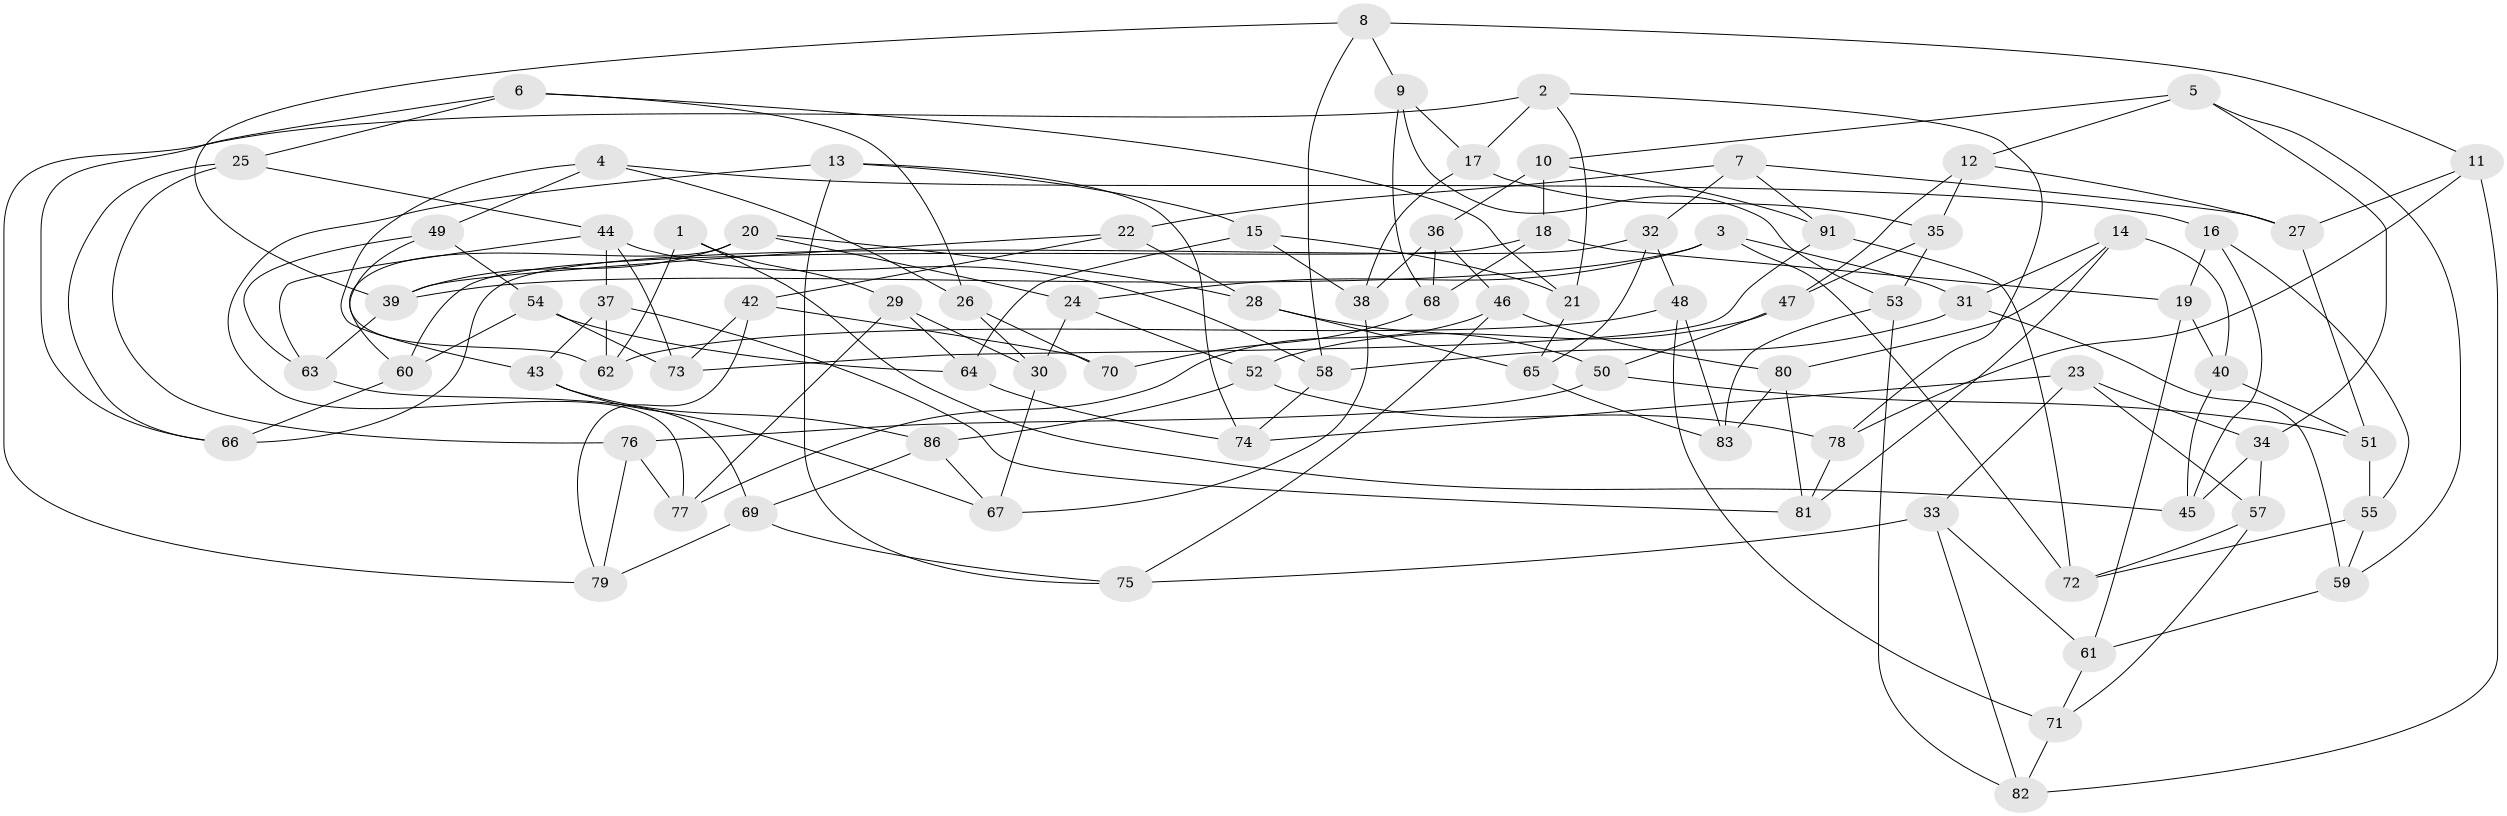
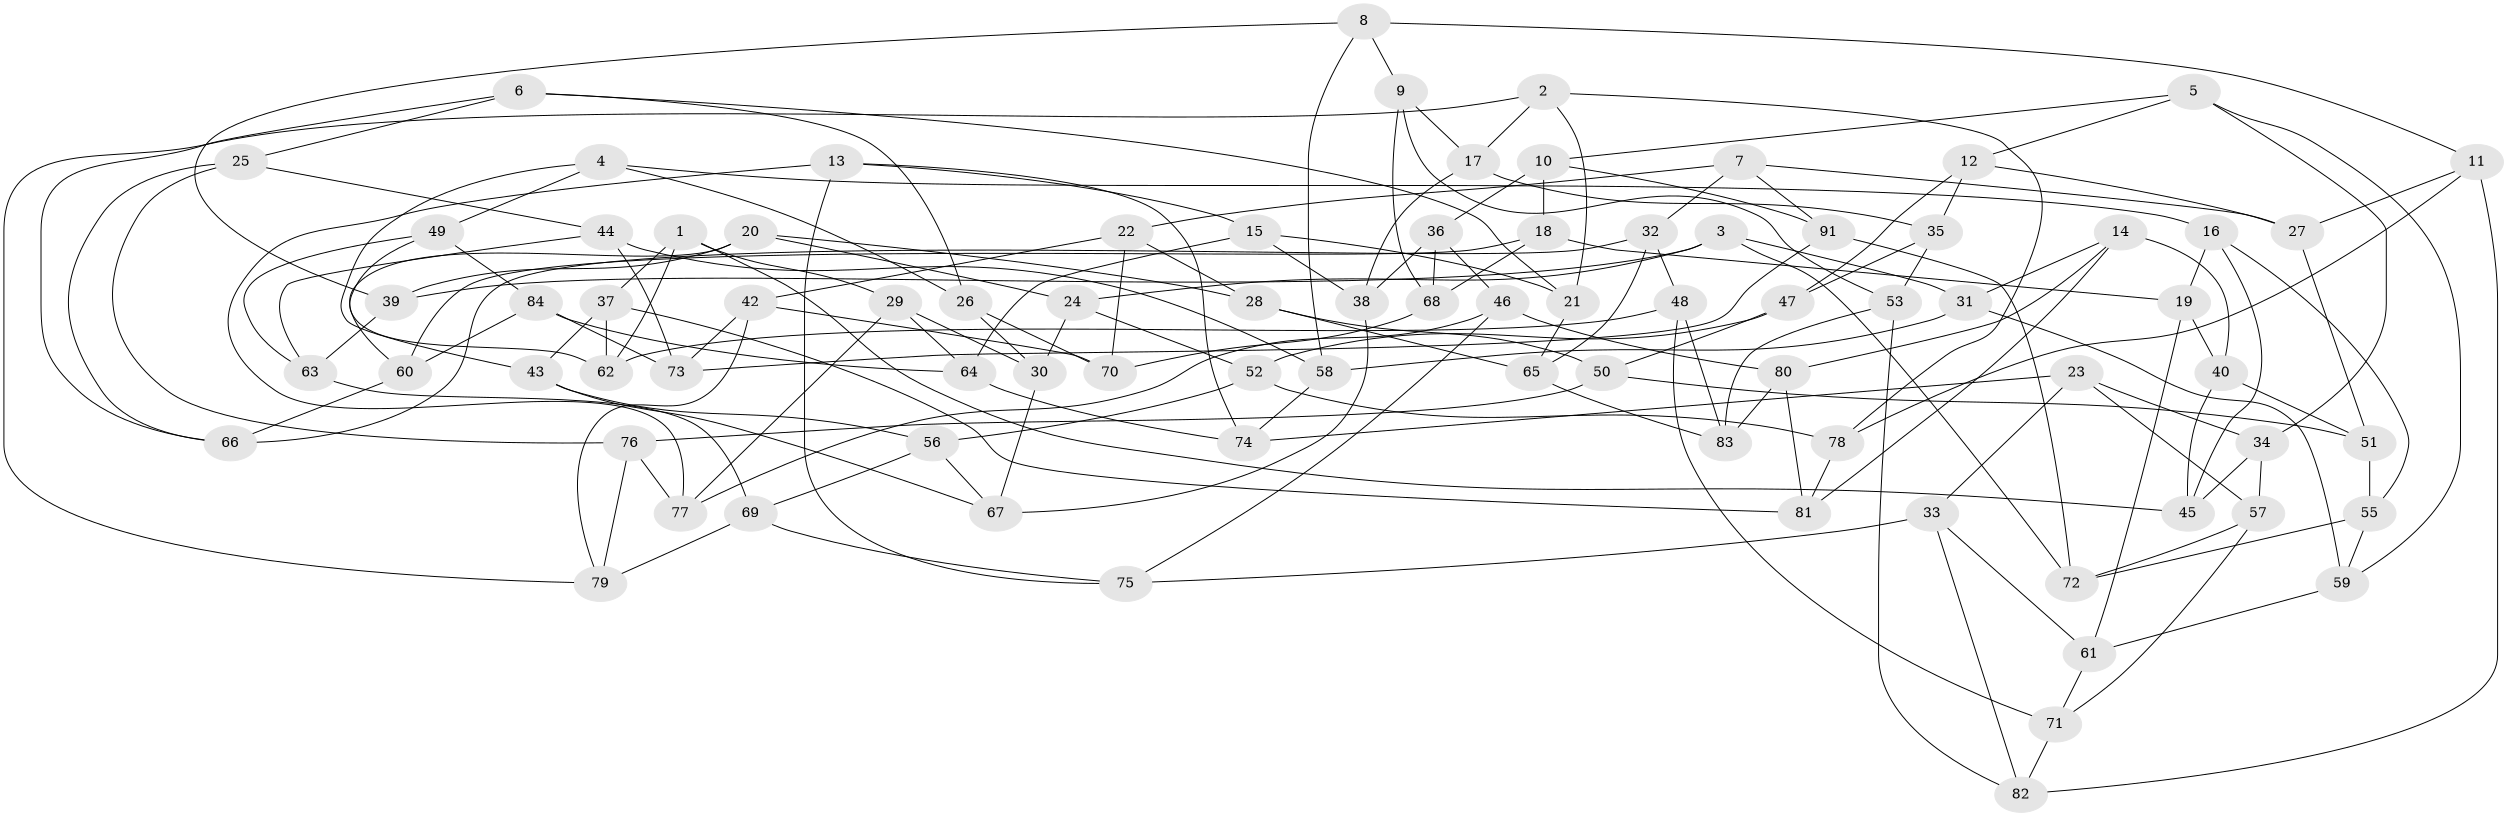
edge "22" -- "39": now "22" -- "70"
edge "44" -- "37": now "1" -- "37"
node "54": label "54" -> "84"
node "86": label "86" -> "56"
